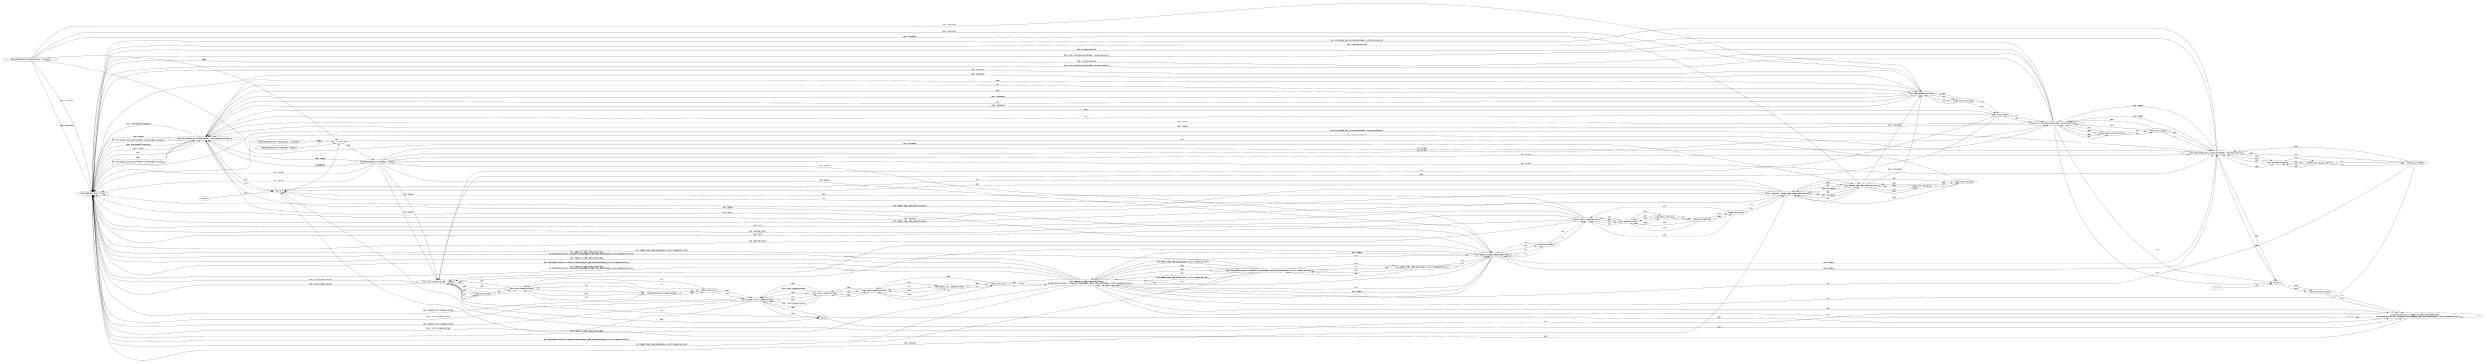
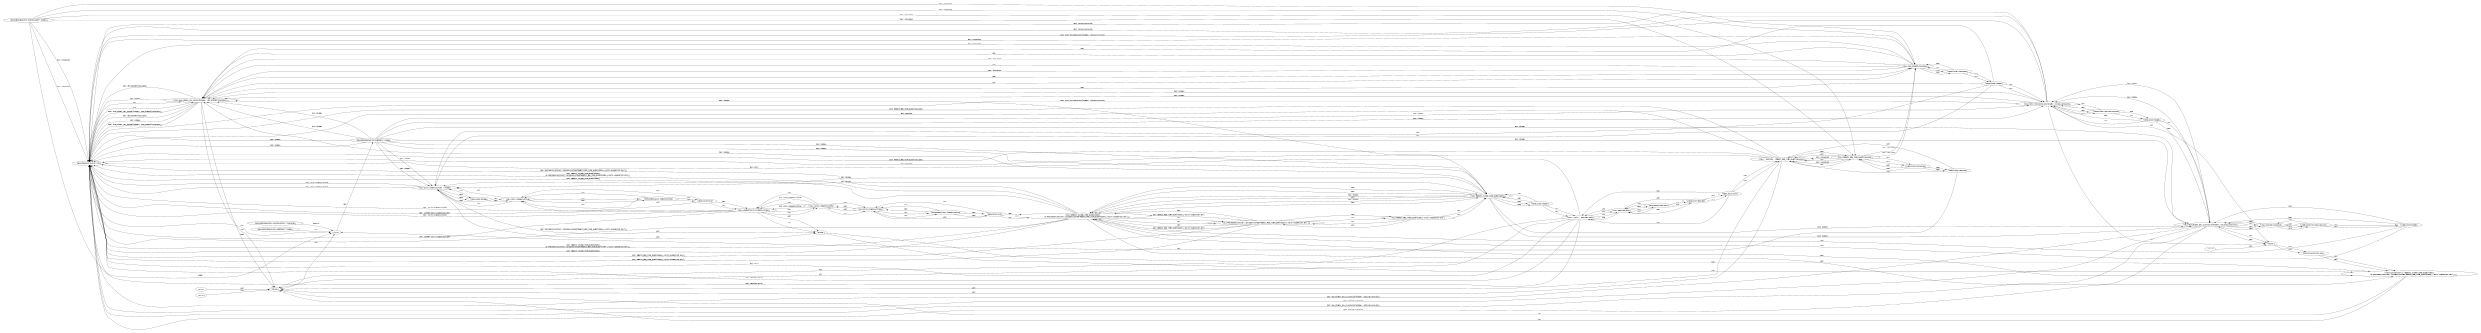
node "(MethodParameterIn,GtkContainer* container)": label "(MethodParameterIn,GtkContainer* container)" -> "(MethodParameterIn,GtkContainer* widget)"
edge "(MethodReturn,static void)" -> "1000100": added, label "AST:"
node "(Call,WEBKIT_IS_WEB_VIEW_WIDGET(widget))": label "(Call,WEBKIT_IS_WEB_VIEW_WIDGET(widget))" -> "(Call,WEBKIT_IS_WEB_VIEW_BASE(widget))"
node "1000109": added
